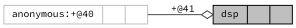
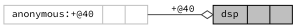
edge "anonymous:+@40" -> "dsp": label " +@41" -> " +@40"
